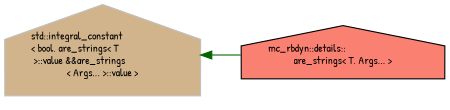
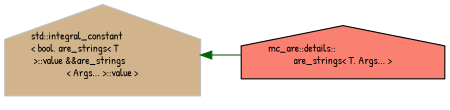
node "mc_rbdyn::details:: are_strings< T, Args... >": label "mc_rbdyn::details:: are_strings< T, Args... >" -> "mc_are::details:: are_strings< T, Args... >"
